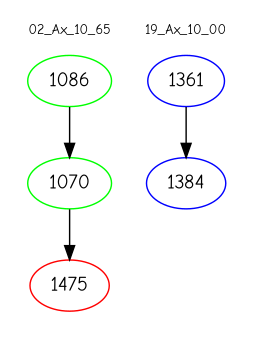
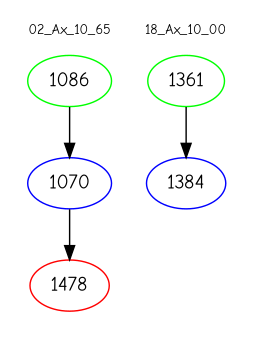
cluster "19_Ax_10_00": label "19_Ax_10_00" -> "18_Ax_10_00"
node "1361": color blue -> green
node "1070": color green -> blue
node "1475": label "1475" -> "1478"
